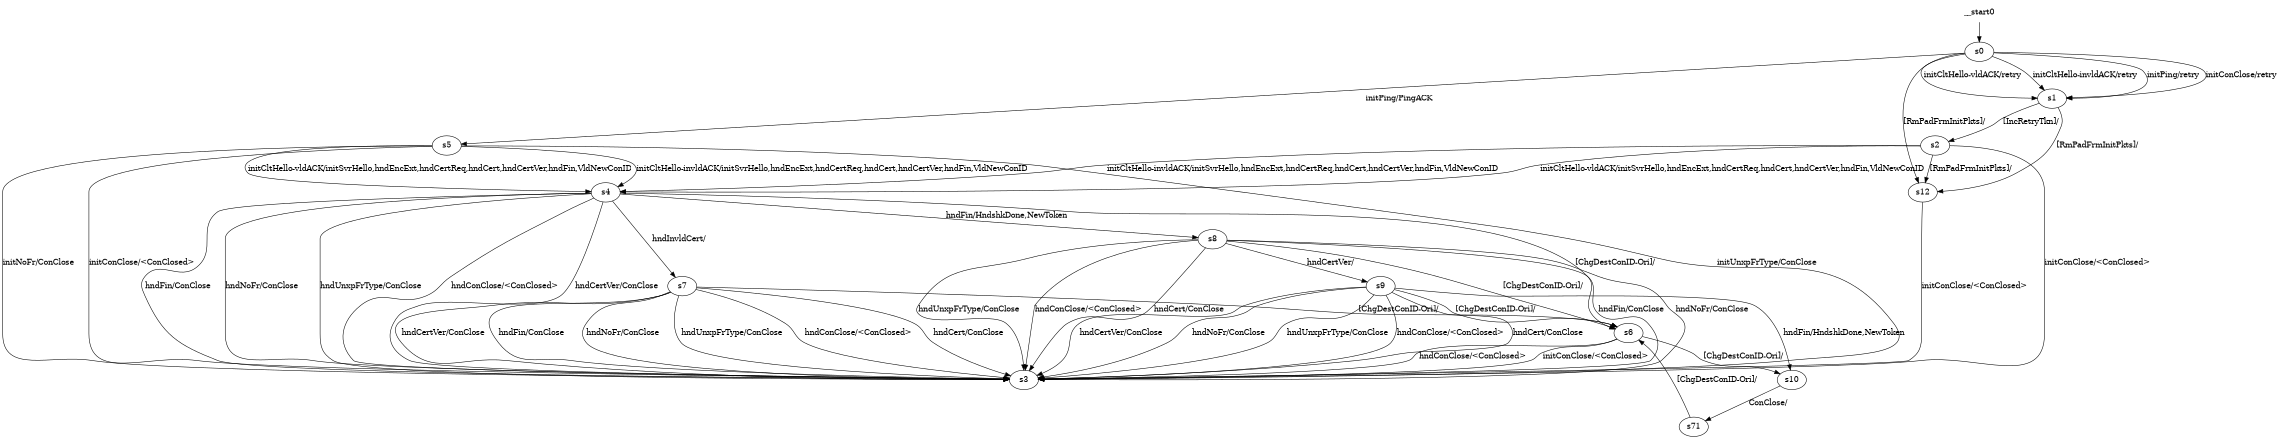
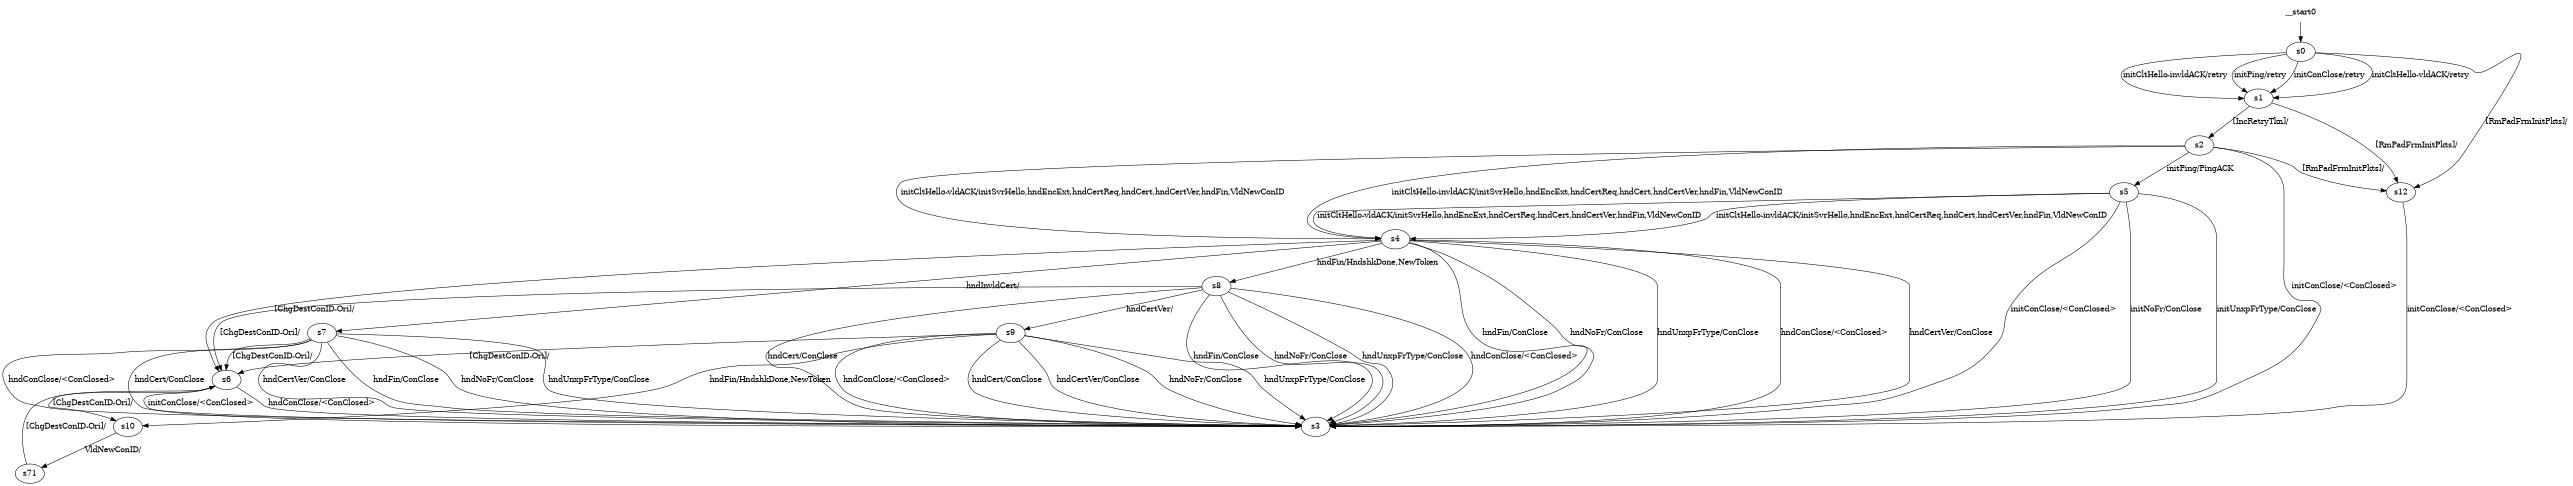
edge "s0" -> "s5": now "s2" -> "s5"
edge "s10" -> "s71": label "ConClose/ " -> "VldNewConID/ "
